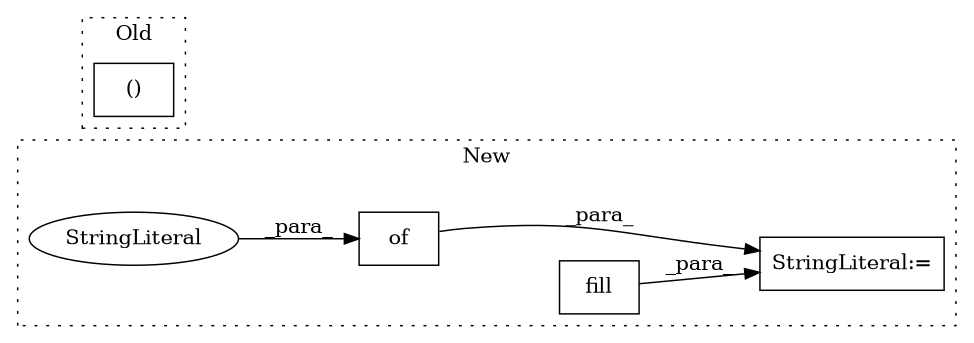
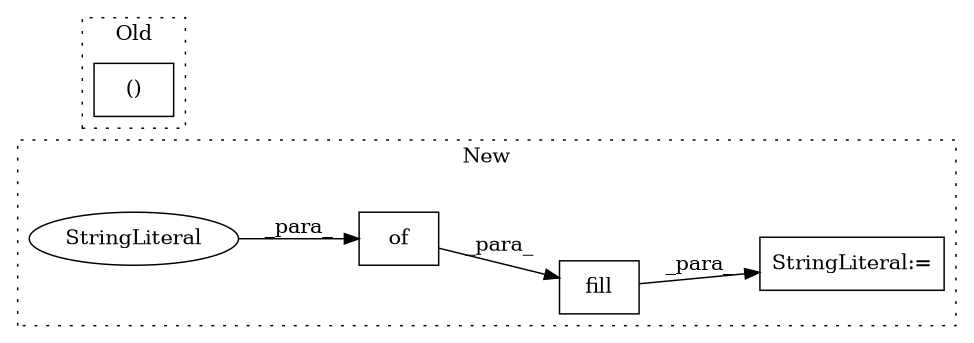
edge "of" -> "StringLiteral:=": now "of" -> "fill"
